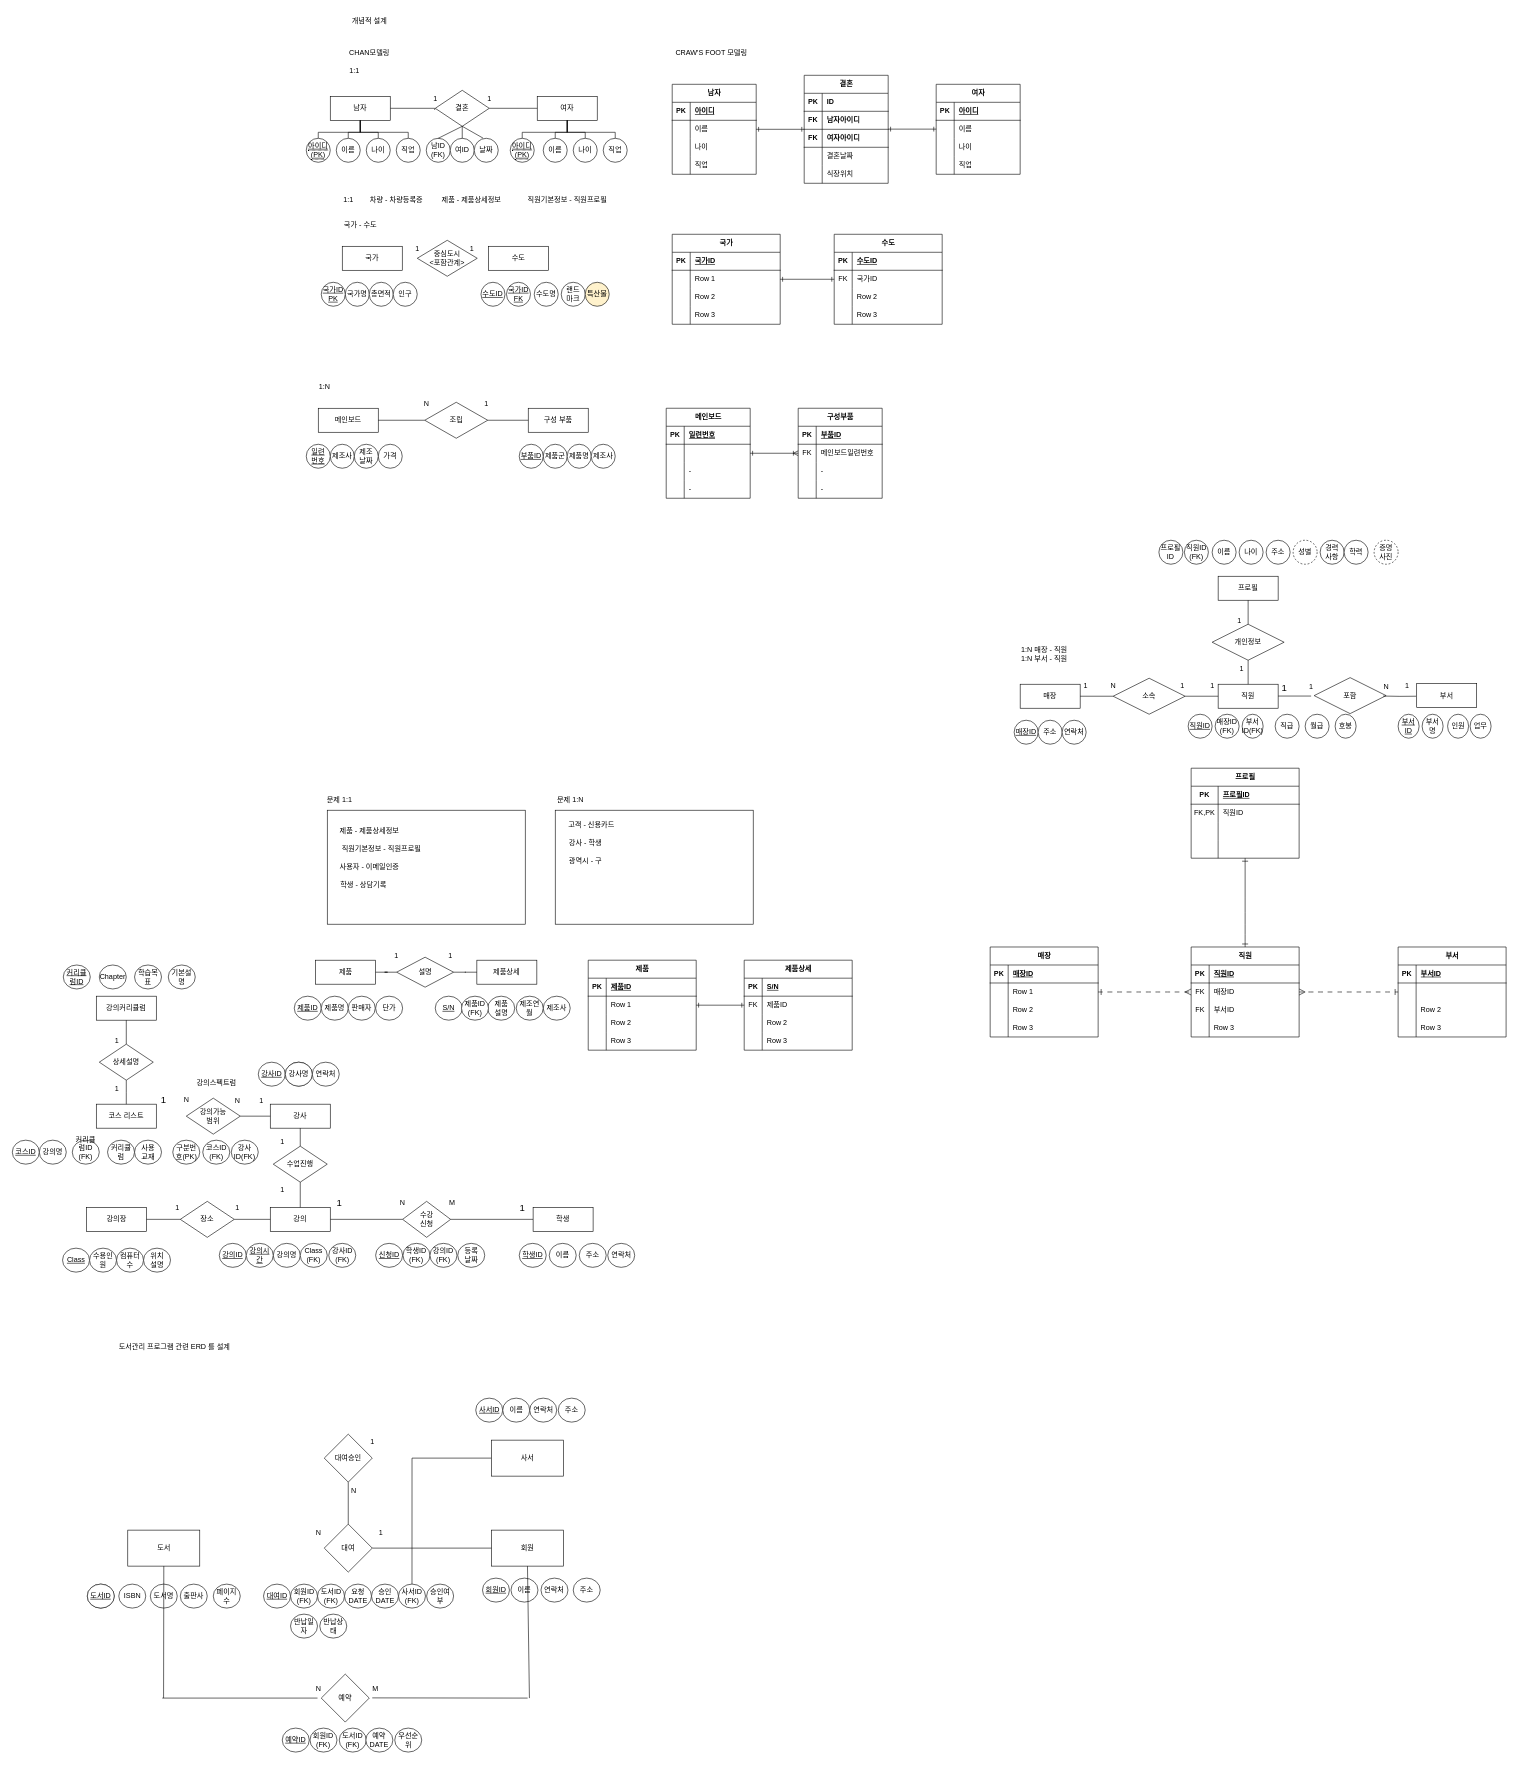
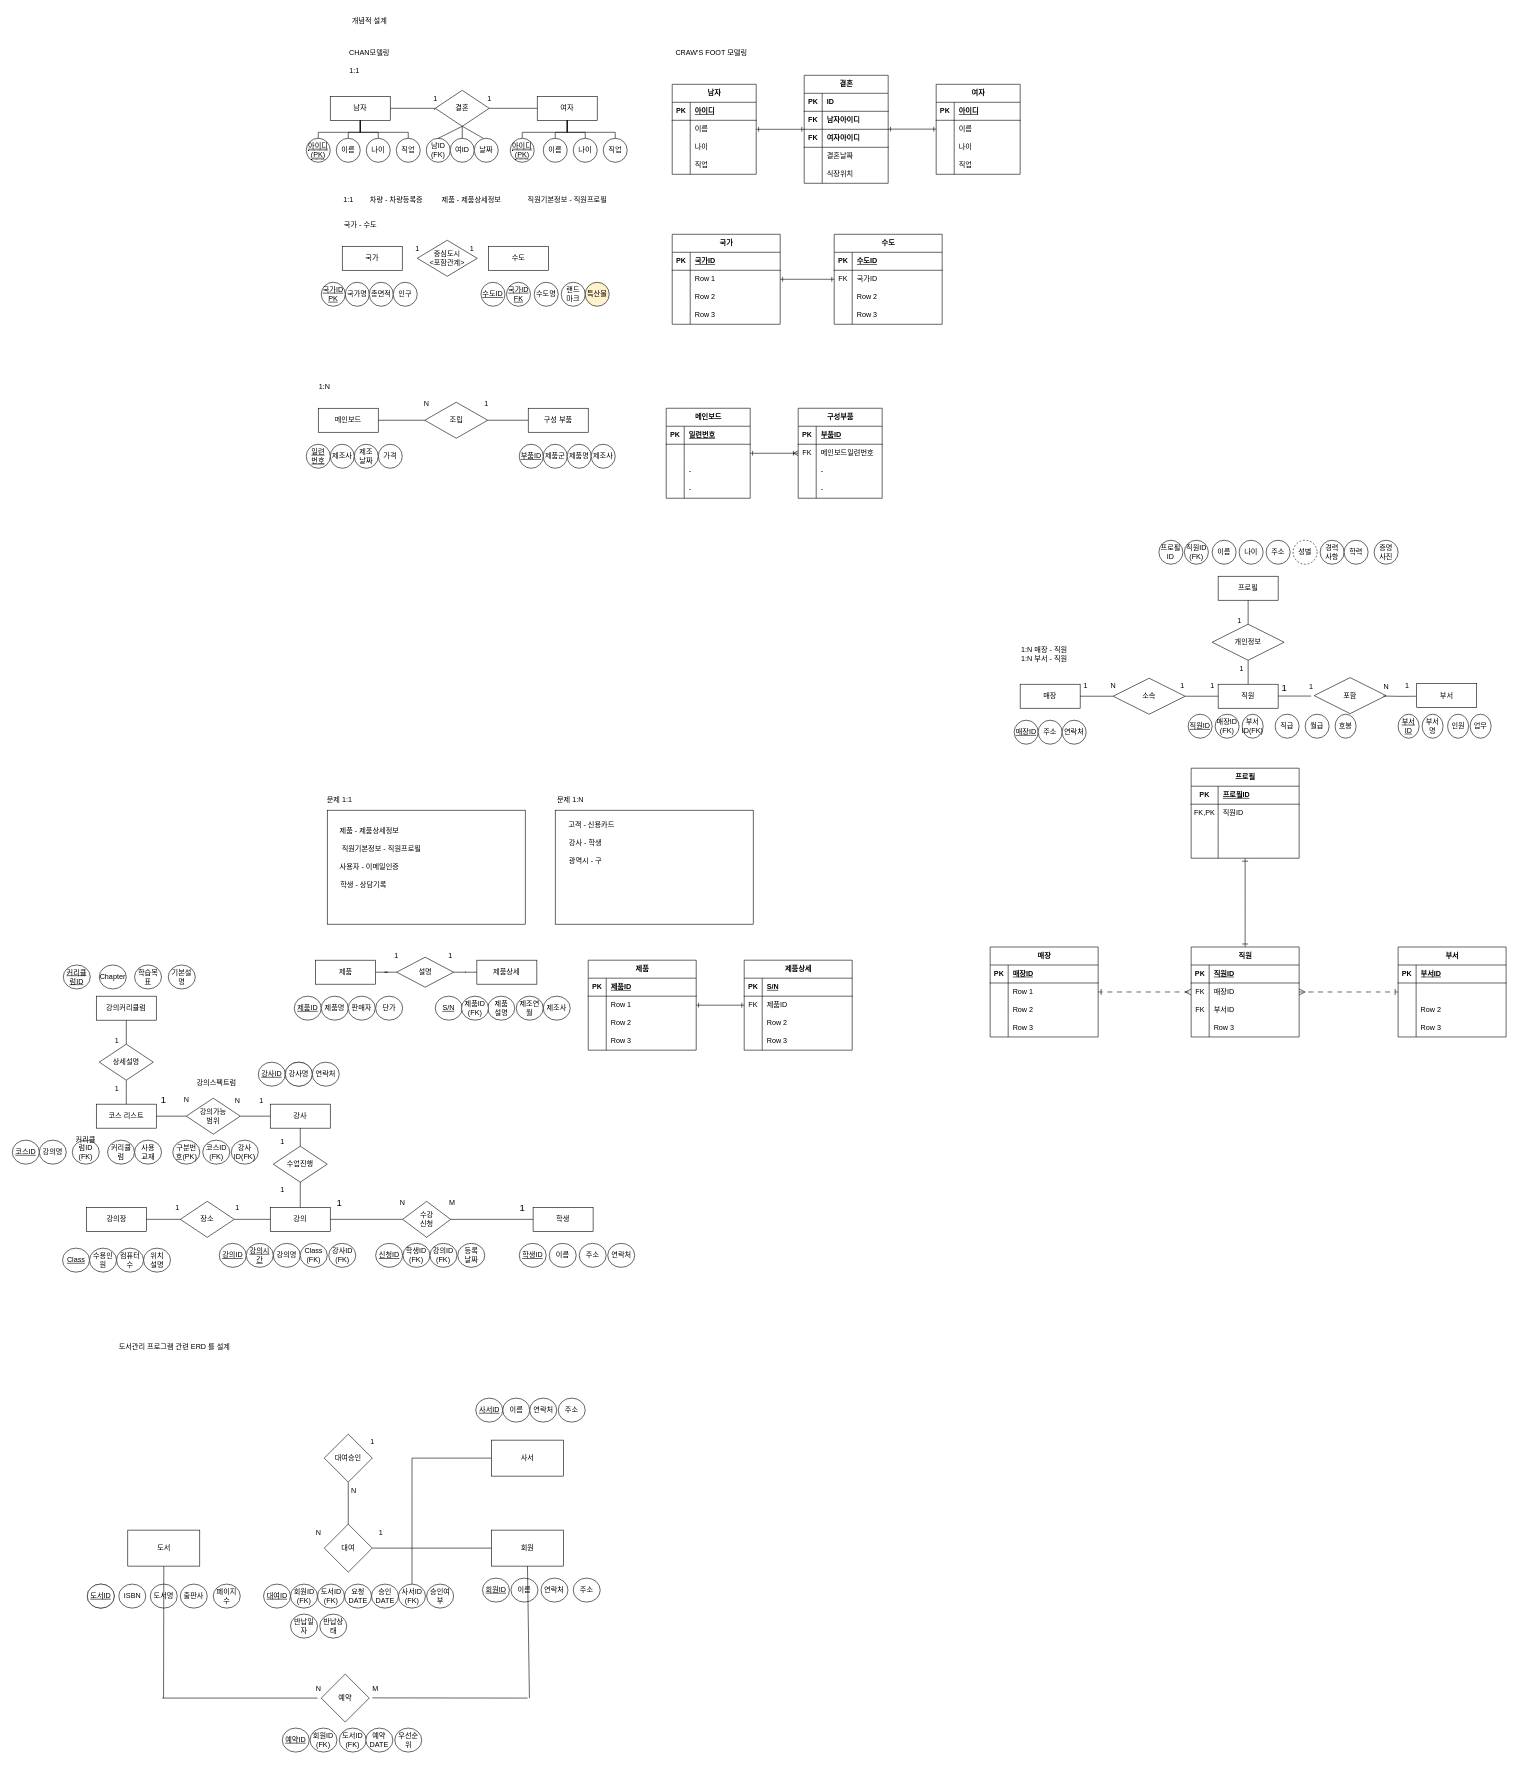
node "증명 사진": style dashed -> solid
edge "코스 리스트" -- "강의가능 범위": added
